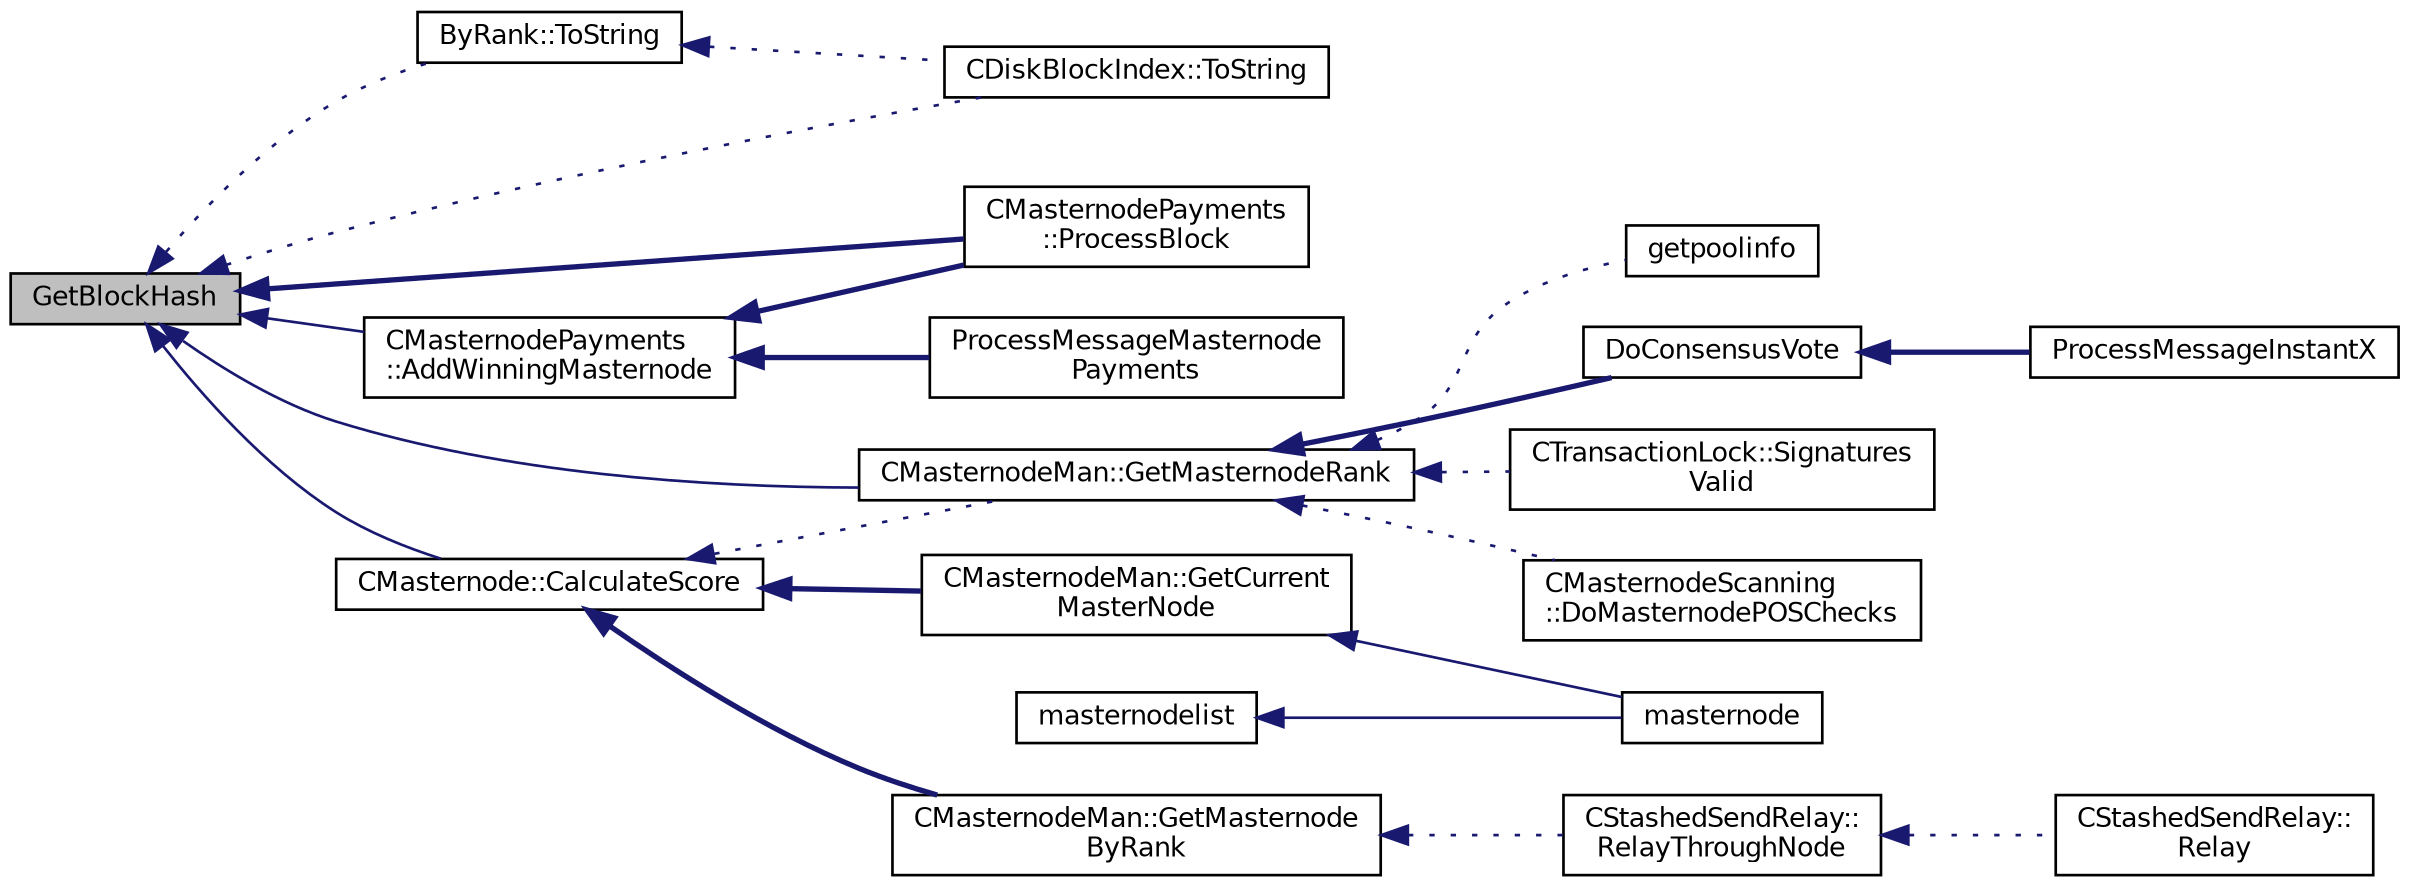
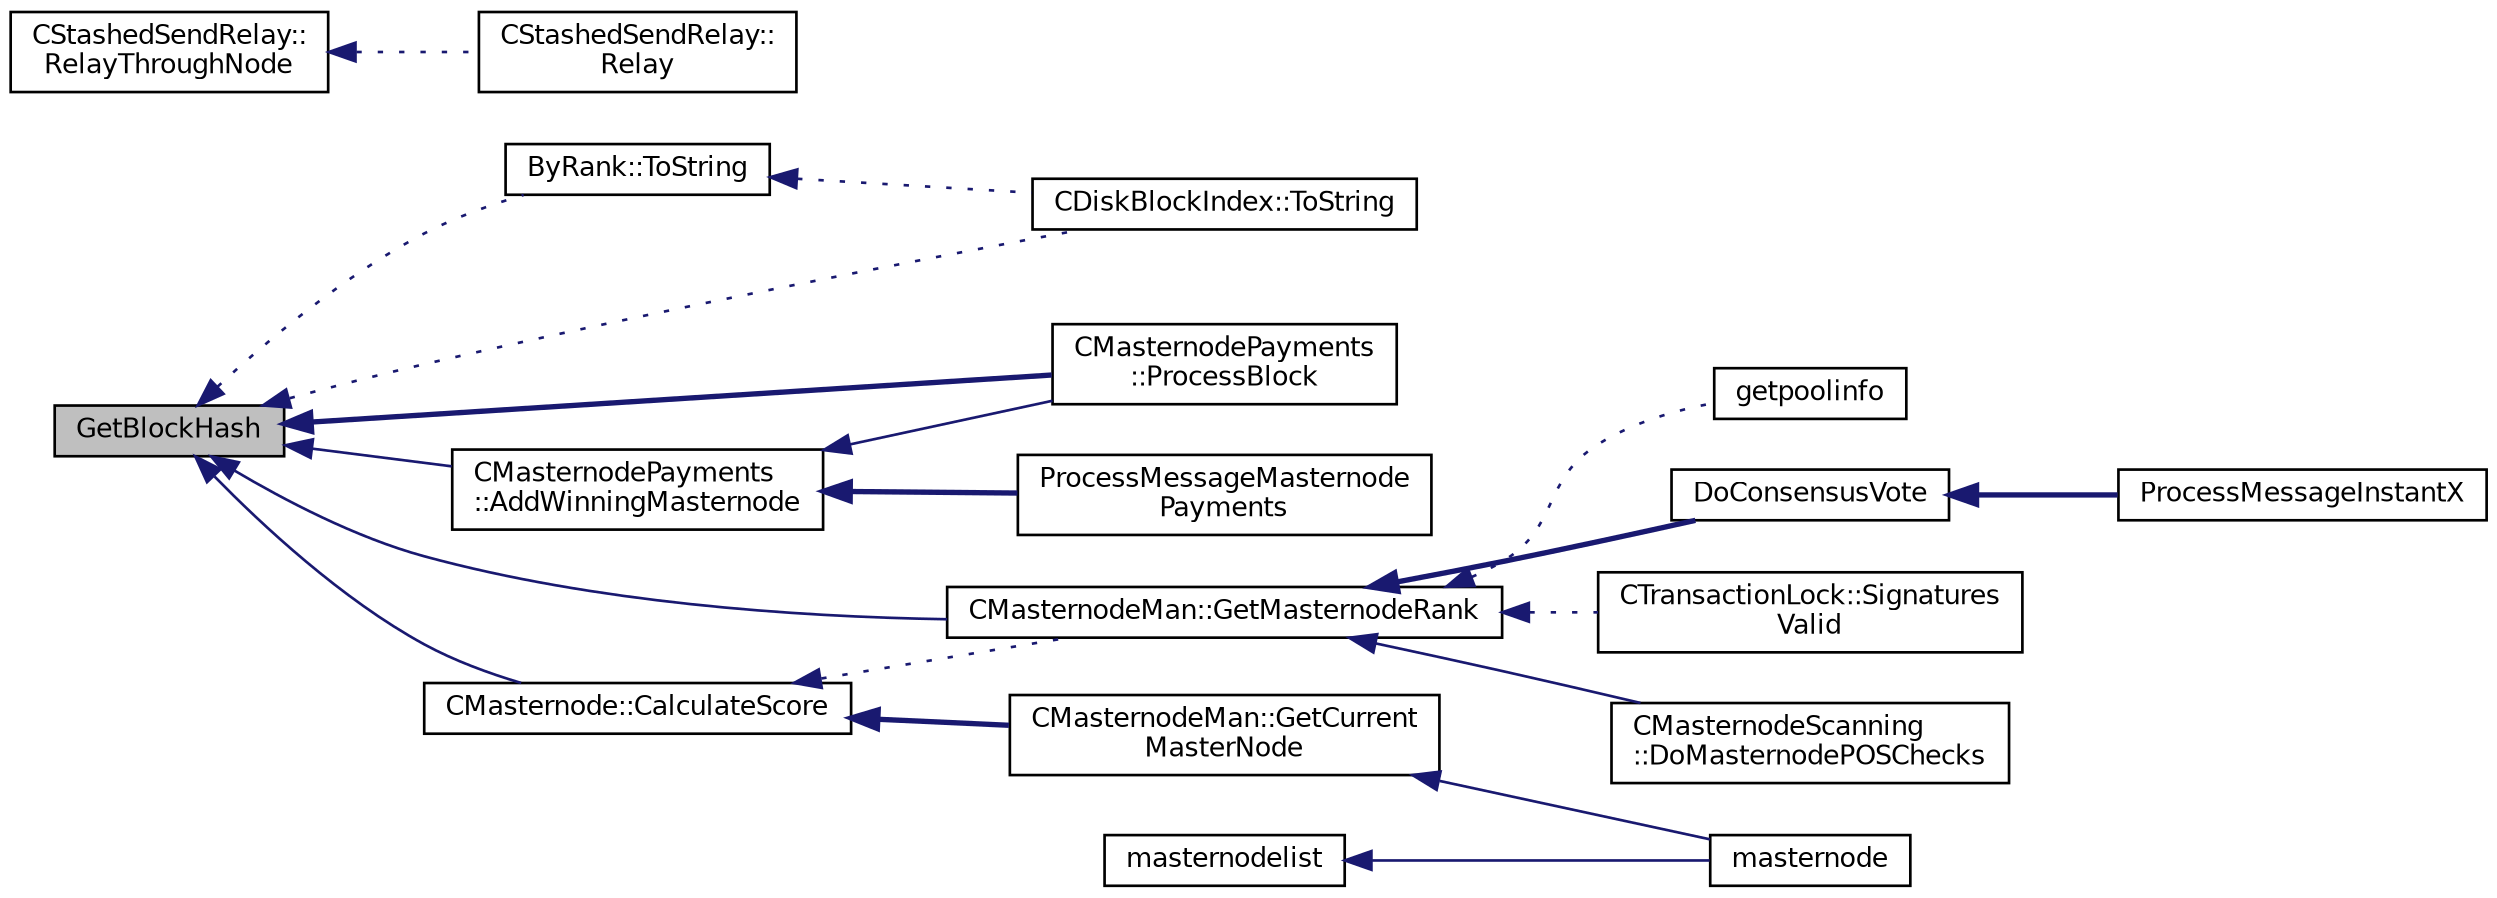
edge "CMasternodePayments ::ProcessBlock" -> "CMasternodePayments ::AddWinningMasternode": style bold -> solid
edge "CMasternodeScanning ::DoMasternodePOSChecks" -> "CMasternodeMan::GetMasternodeRank": style dotted -> solid
node "CMasternodeMan::GetMasternode ByRank": removed
